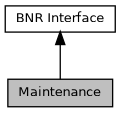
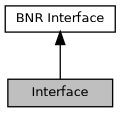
node "Maintenance": label "Maintenance" -> "Interface"
